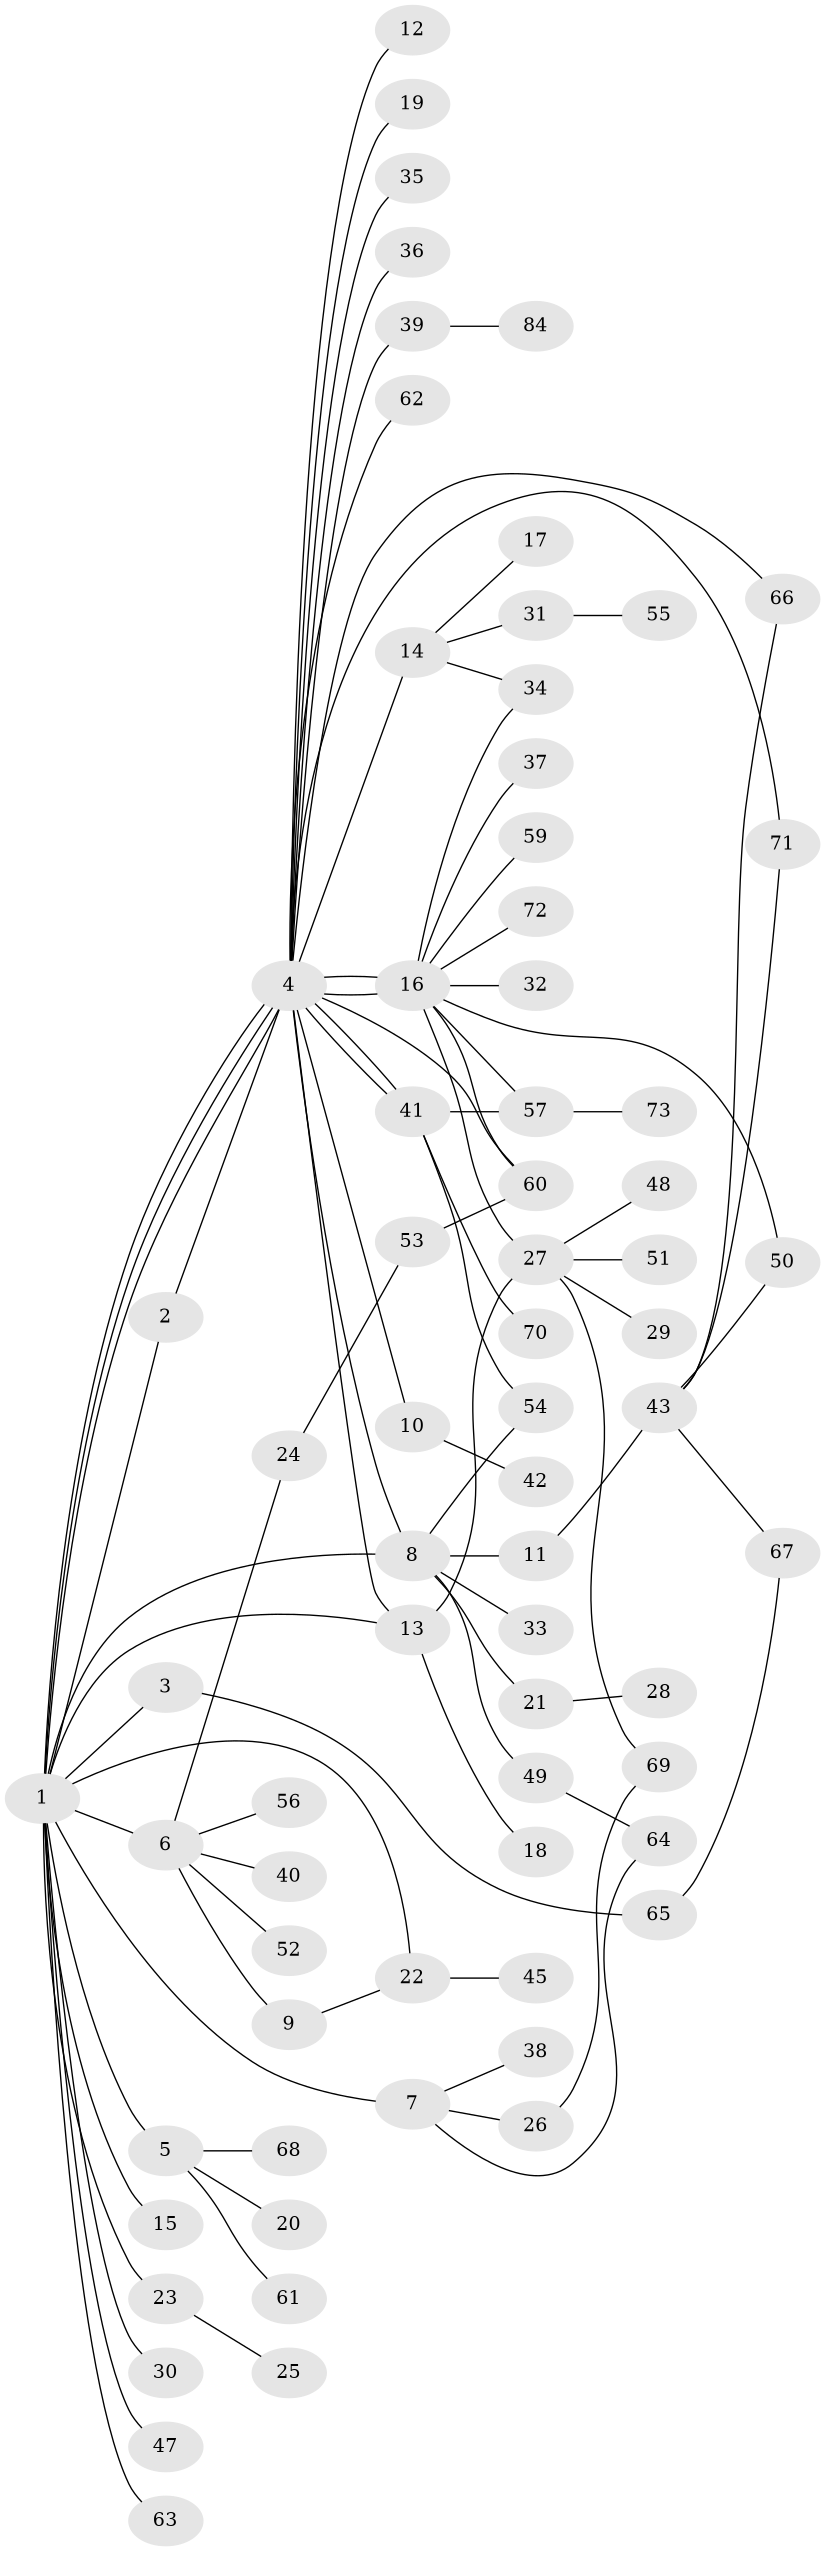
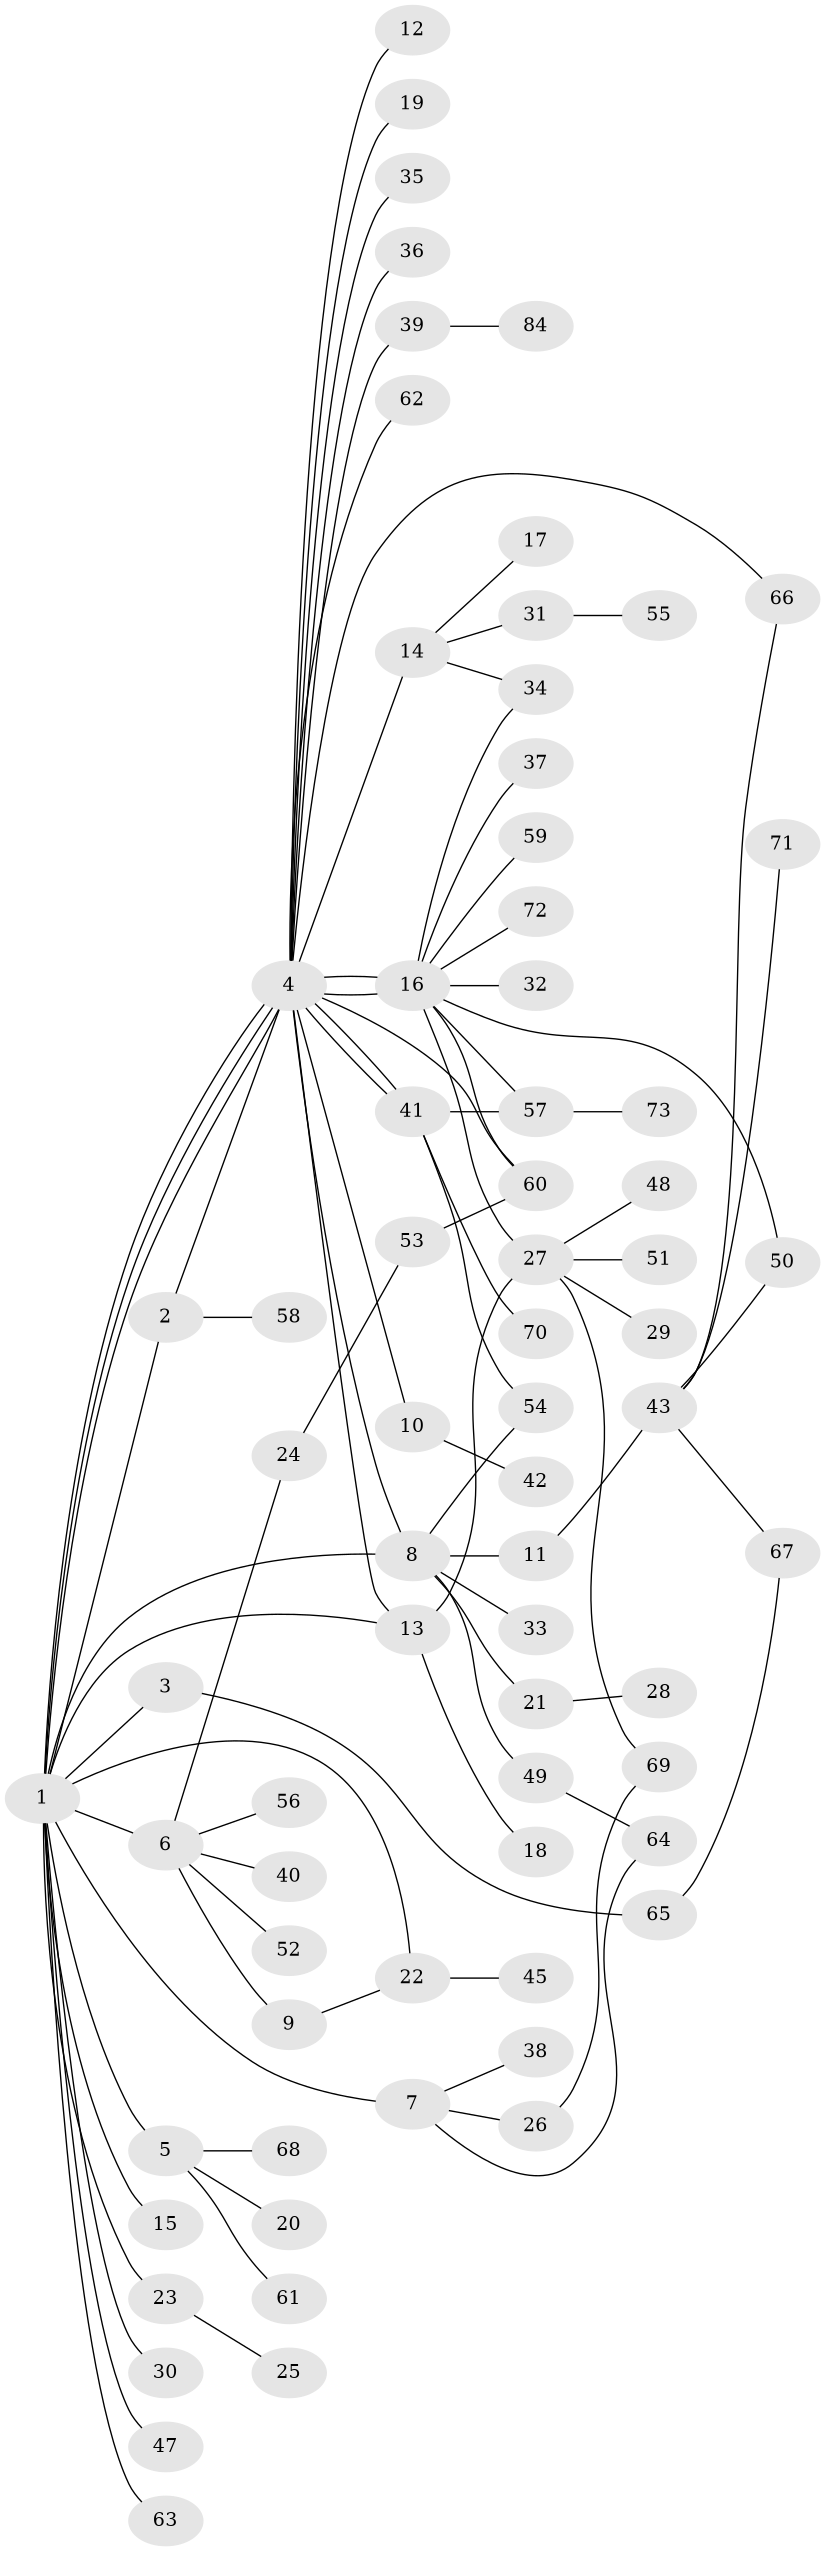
edge "71" -- "4": removed
node "58": added
